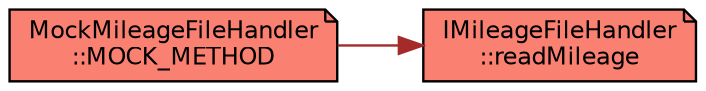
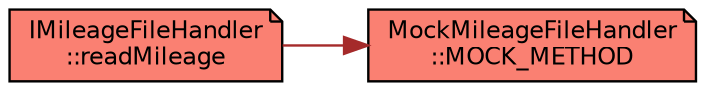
edge "MockMileageFileHandler ::MOCK_METHOD" -> "IMileageFileHandler ::readMileage": reversed
